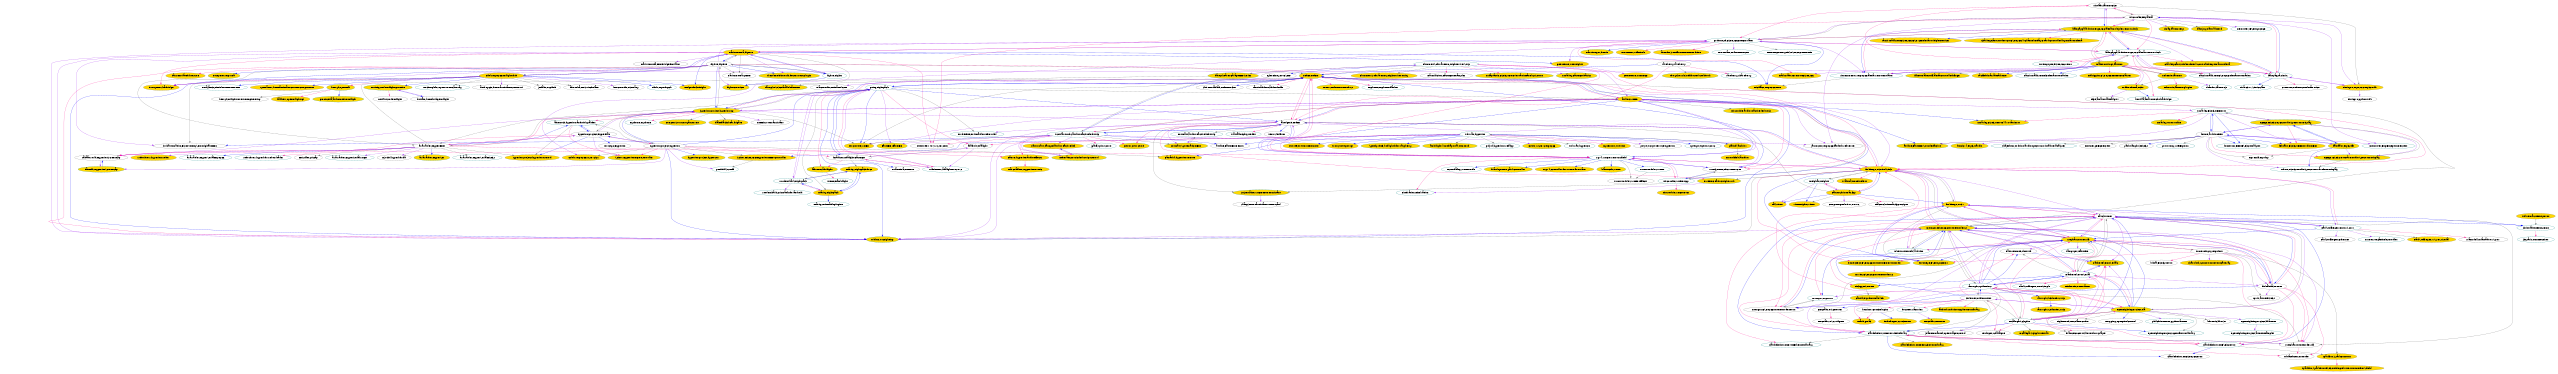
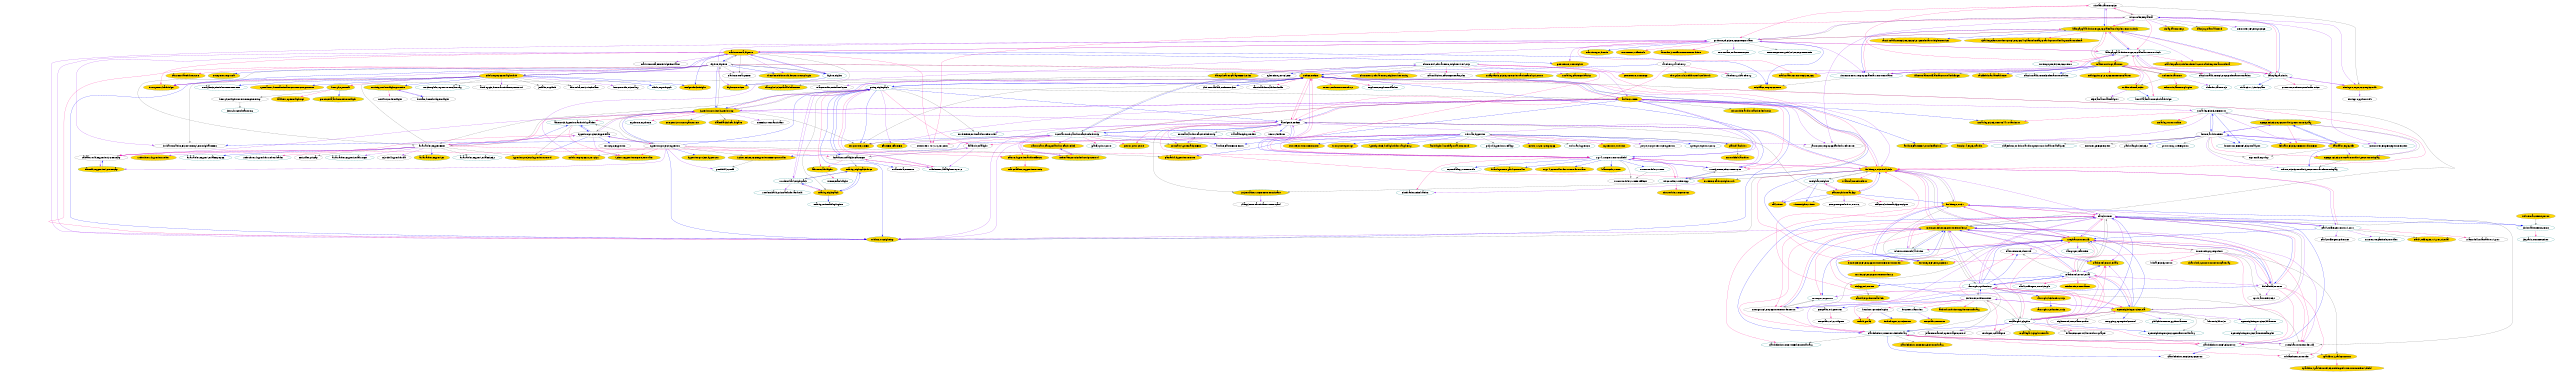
node "henryk/openbeacon-ng": added
